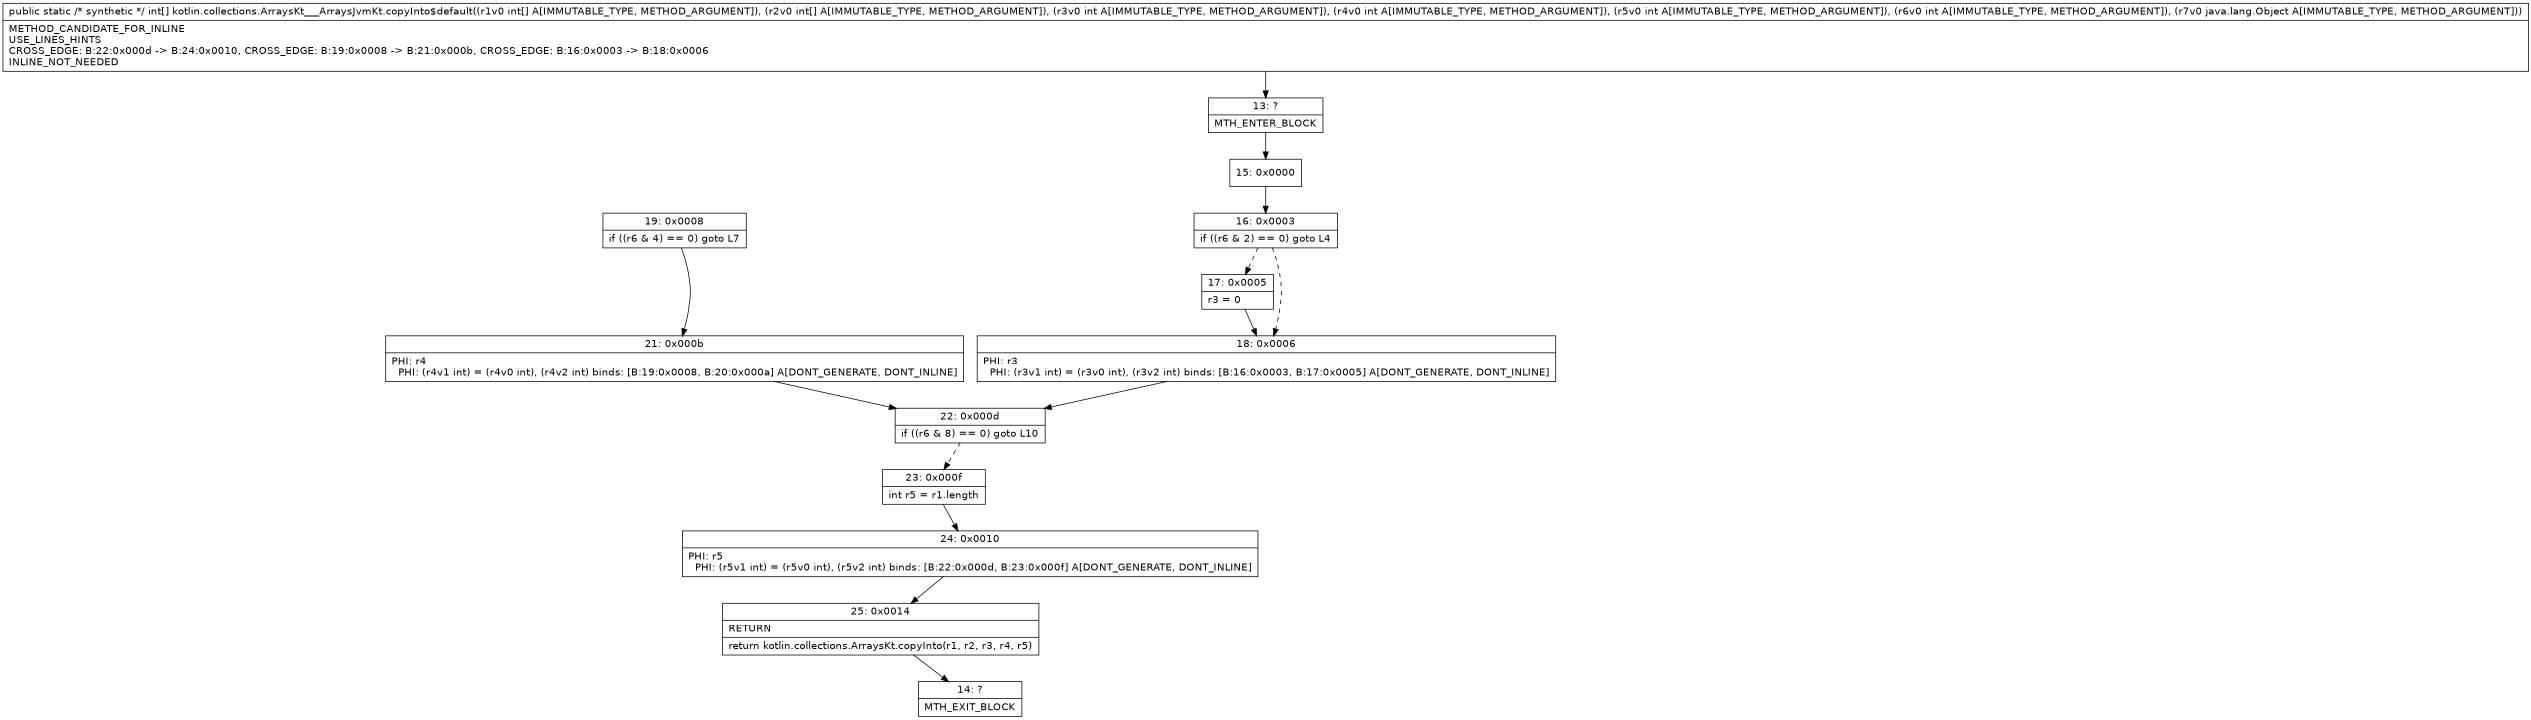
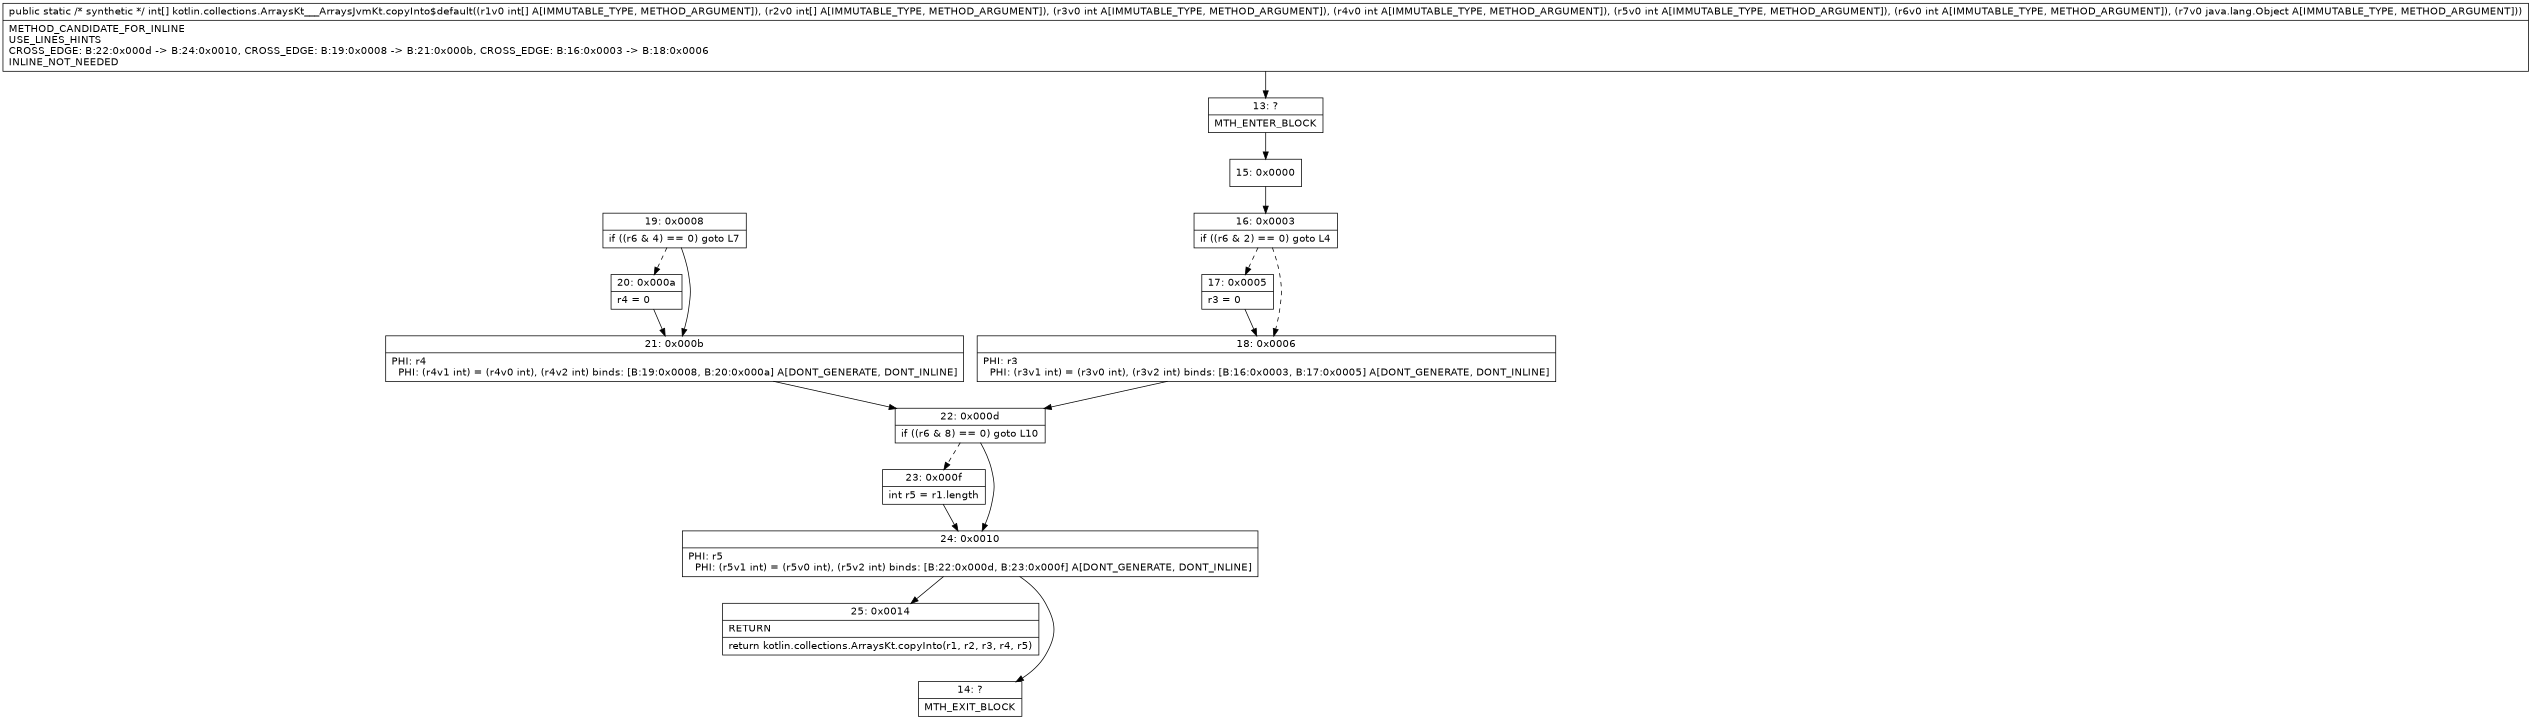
node "20: 0x000a": added
edge "22: 0x000d" -> "24: 0x0010": added
edge "25: 0x0014" -> "14: ?": now "24: 0x0010" -> "14: ?"
